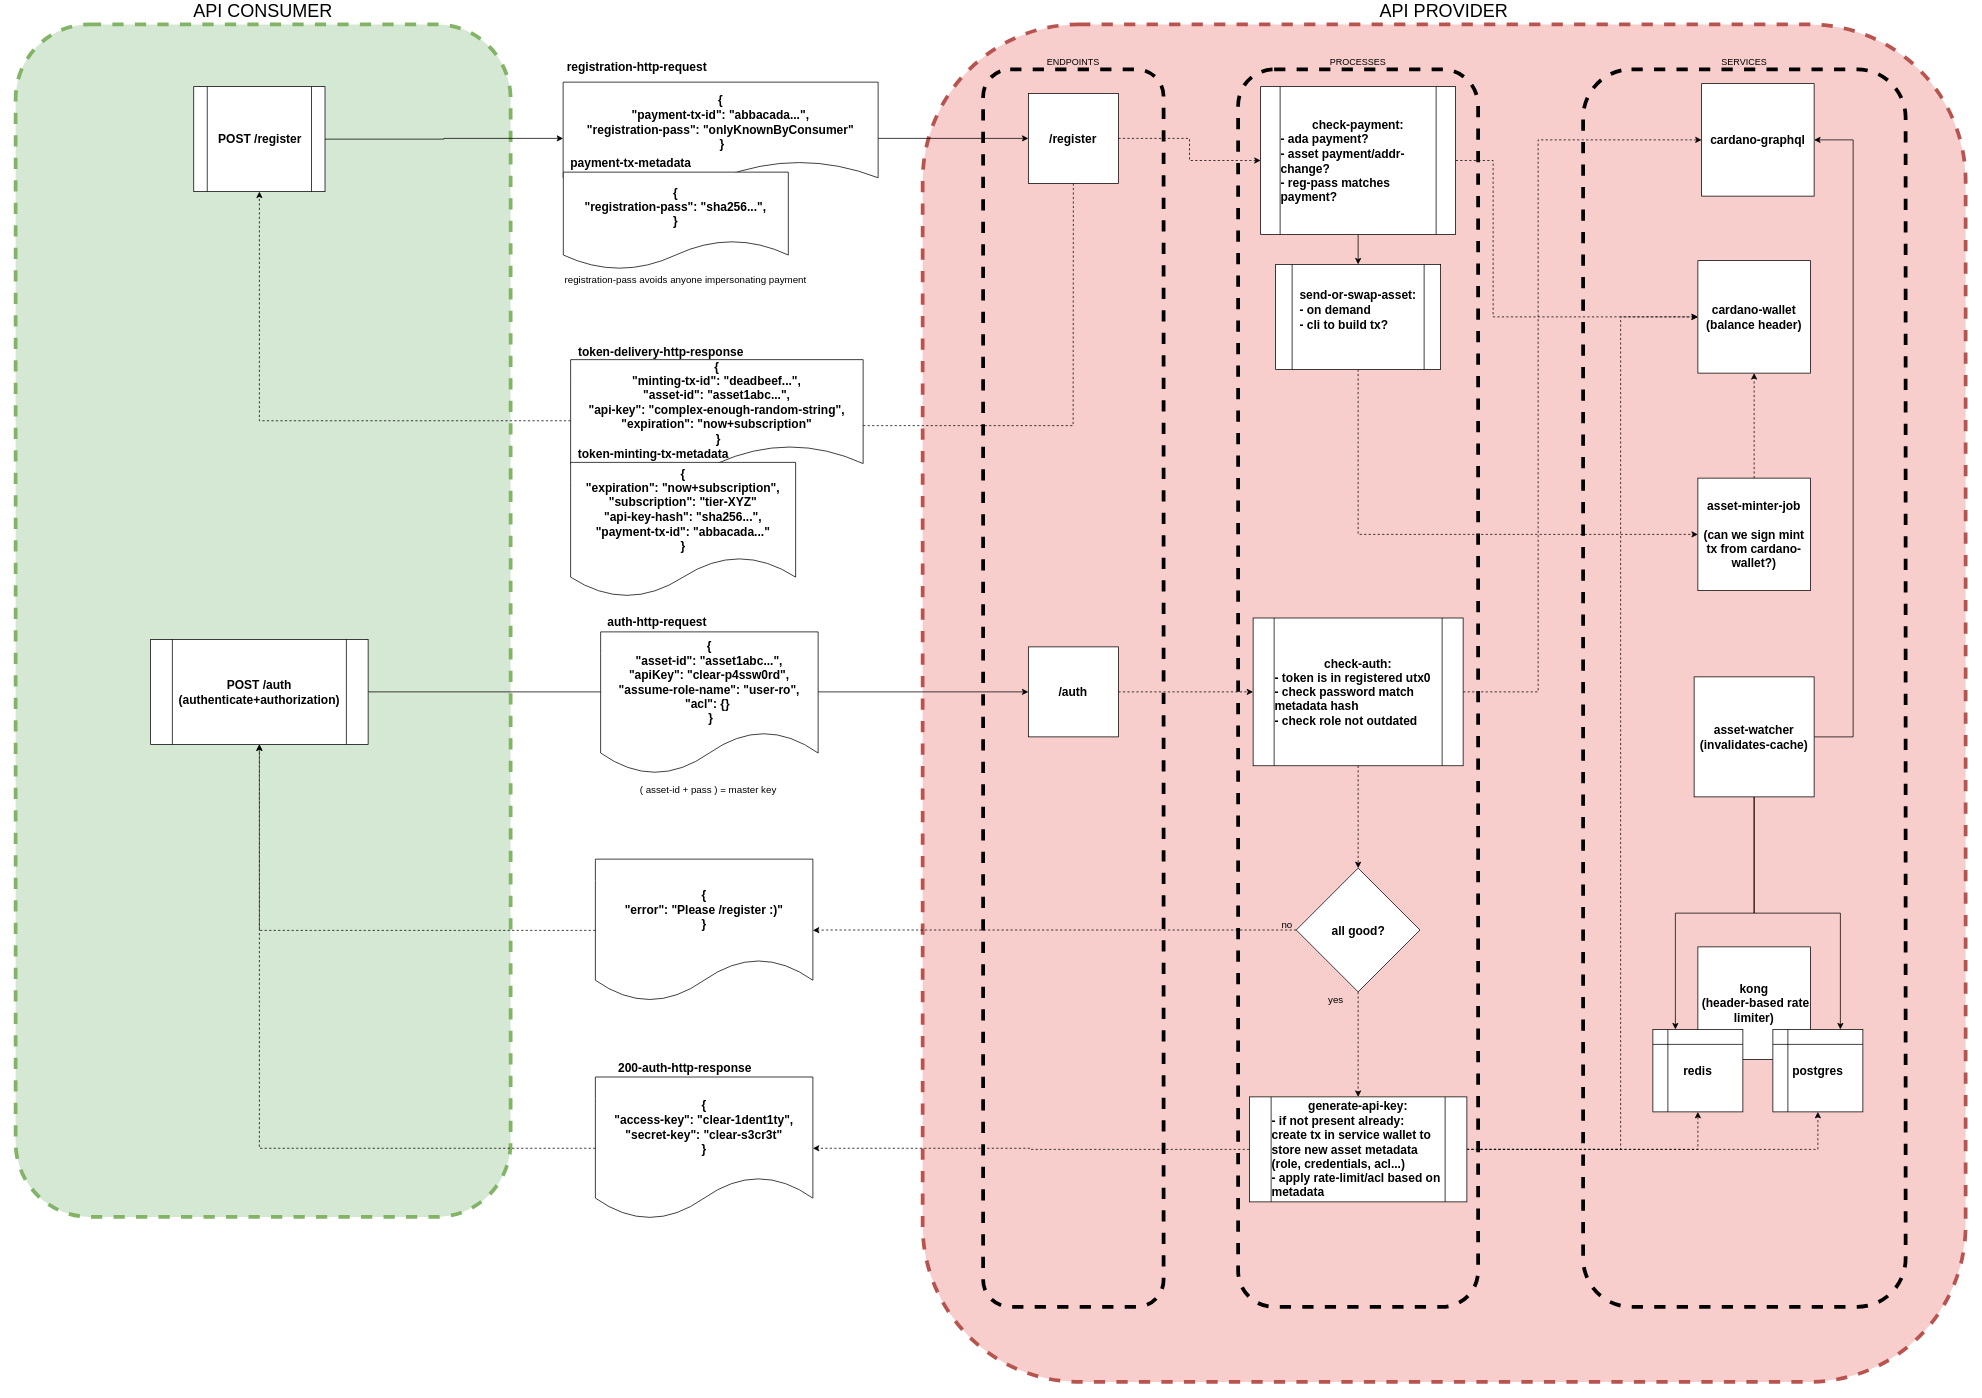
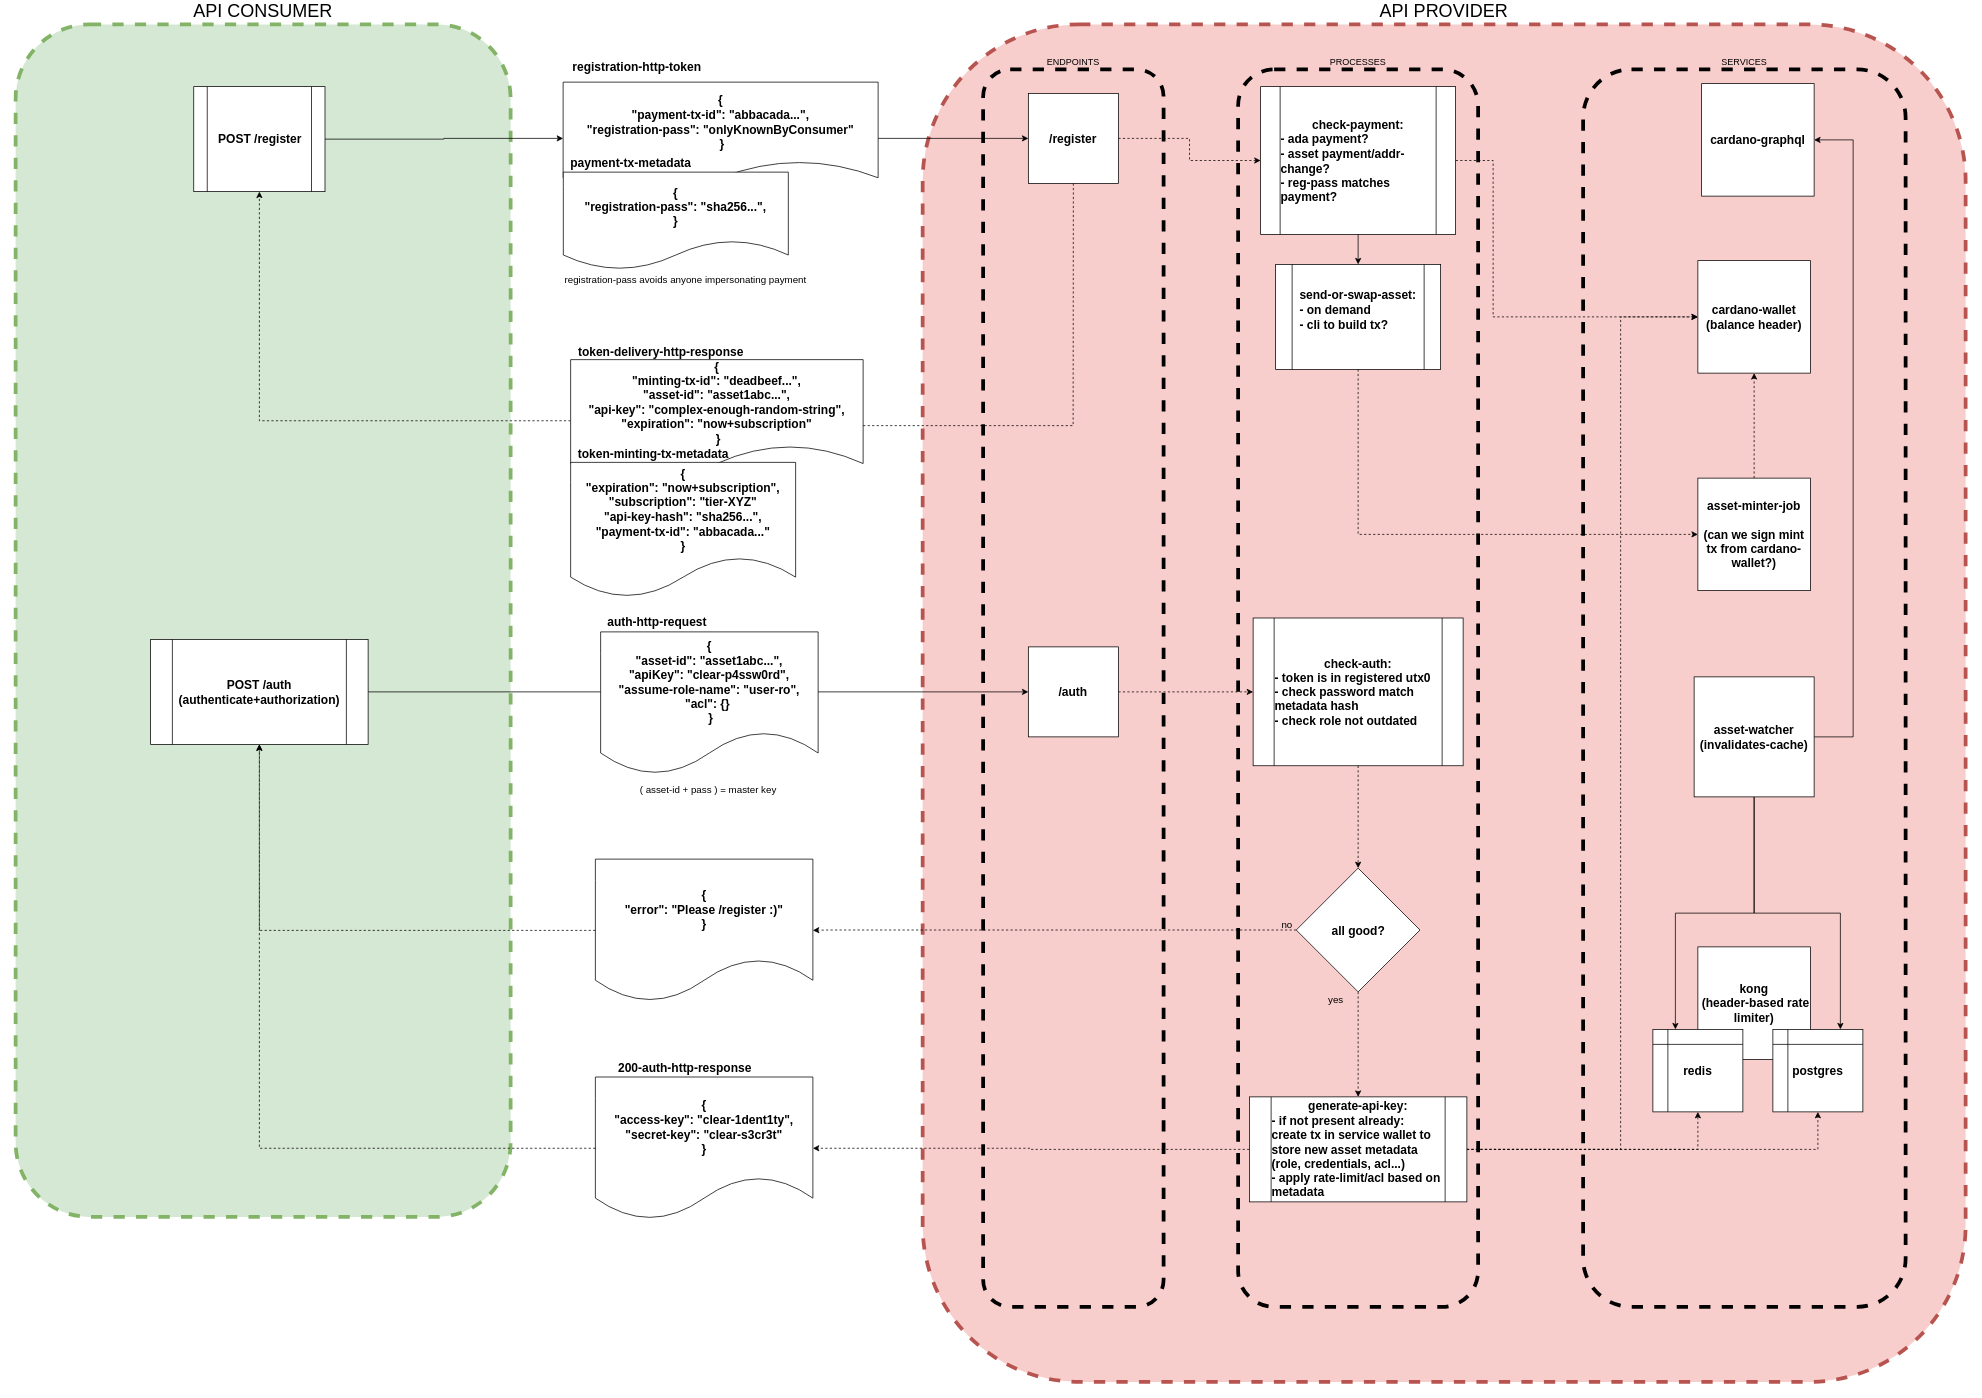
node "registration-http-request": label "registration-http-request" -> "registration-http-token"
edge "check-auth: - token is in registered utx0 - check password match metadata hash - check role not outdated" -> "cardano-graphql": removed
